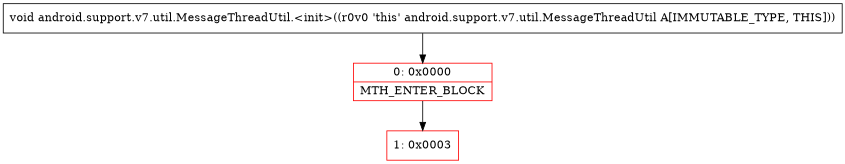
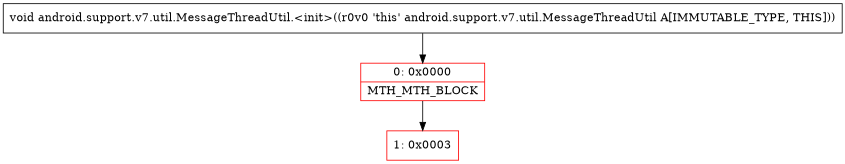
node "0: 0x0000": text "MTH_ENTER_BLOCK" -> "MTH_MTH_BLOCK"
